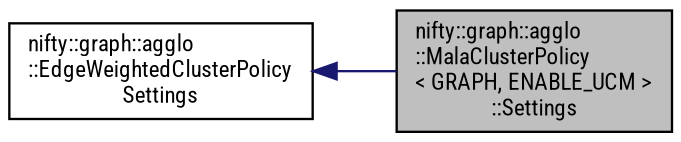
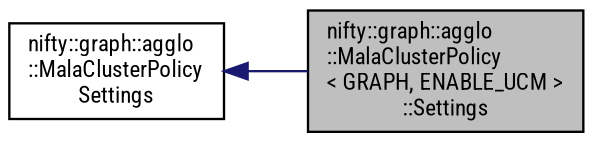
node "nifty::graph::agglo ::EdgeWeightedClusterPolicy Settings": label "nifty::graph::agglo ::EdgeWeightedClusterPolicy Settings" -> "nifty::graph::agglo ::MalaClusterPolicy Settings"
